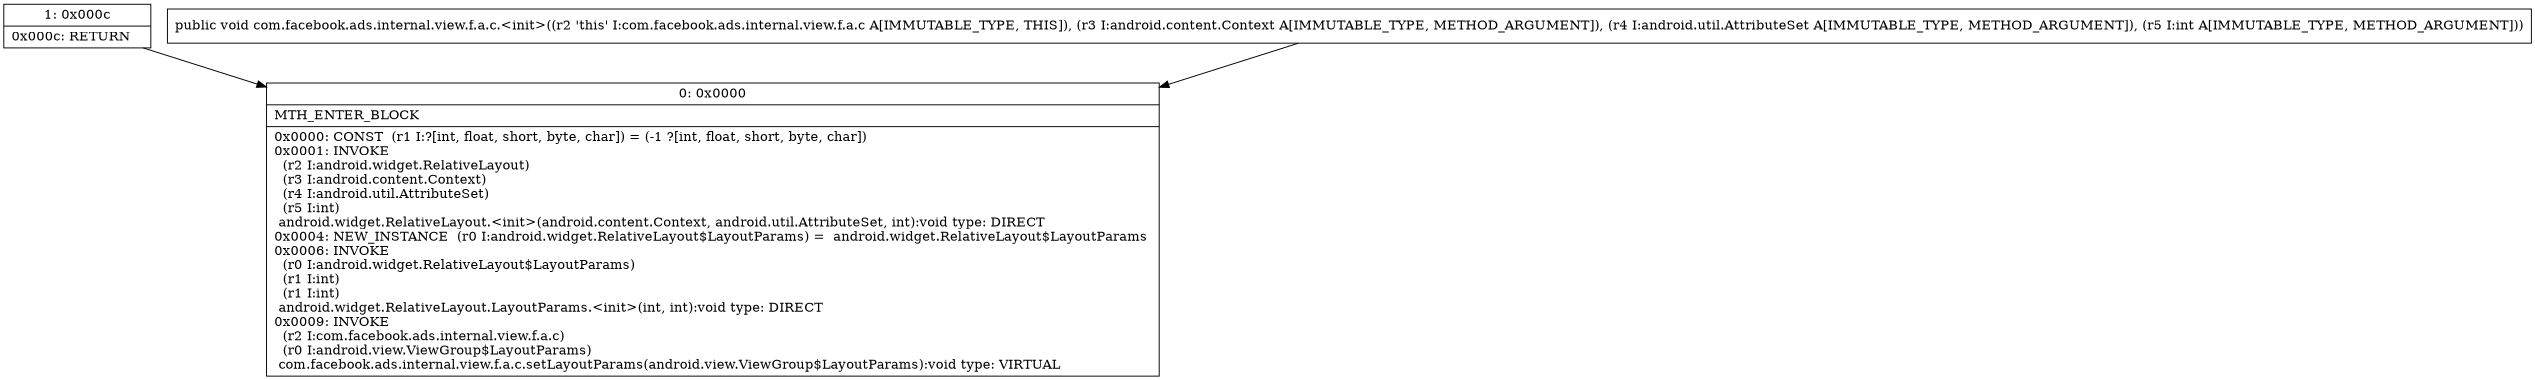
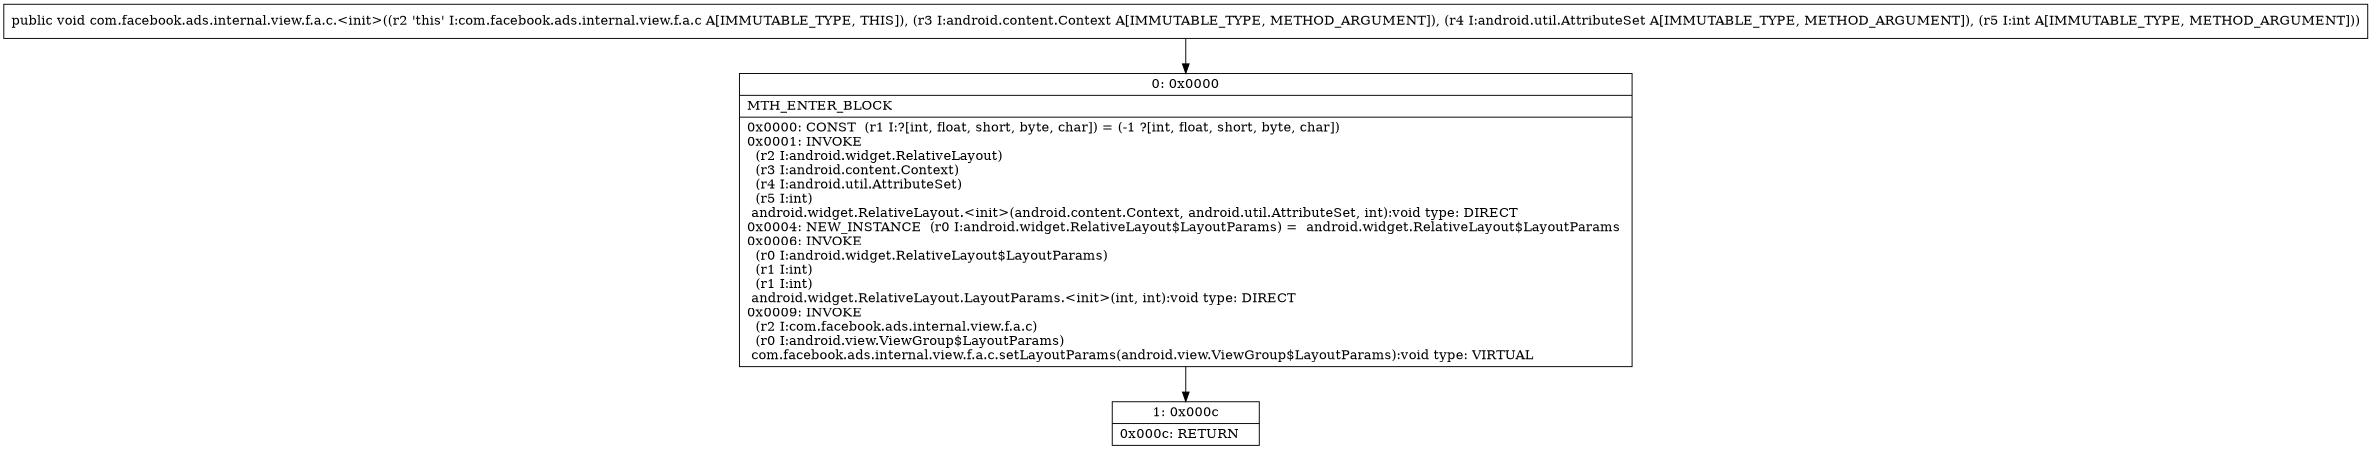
edge "1: 0x000c" -> "0: 0x0000": reversed
